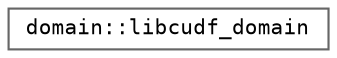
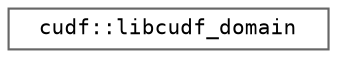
node "domain::libcudf_domain": label "domain::libcudf_domain" -> "cudf::libcudf_domain"
